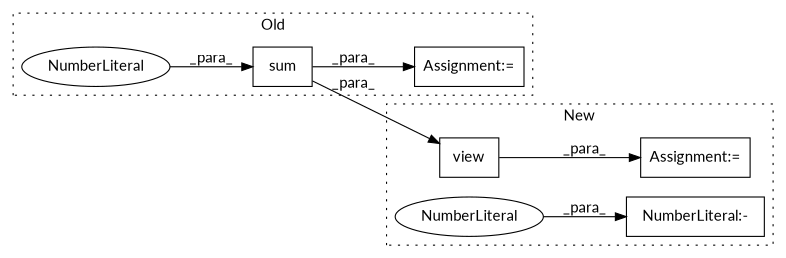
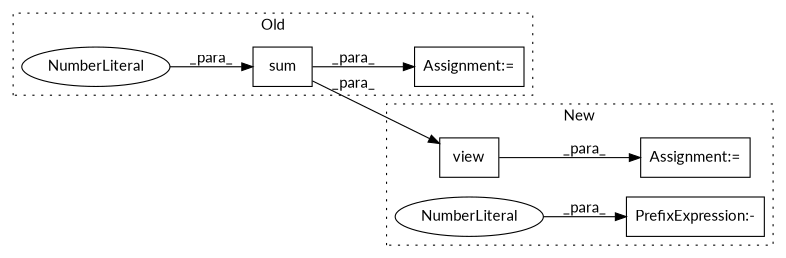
node "NumberLiteral:-": label "NumberLiteral:-" -> "PrefixExpression:-"
